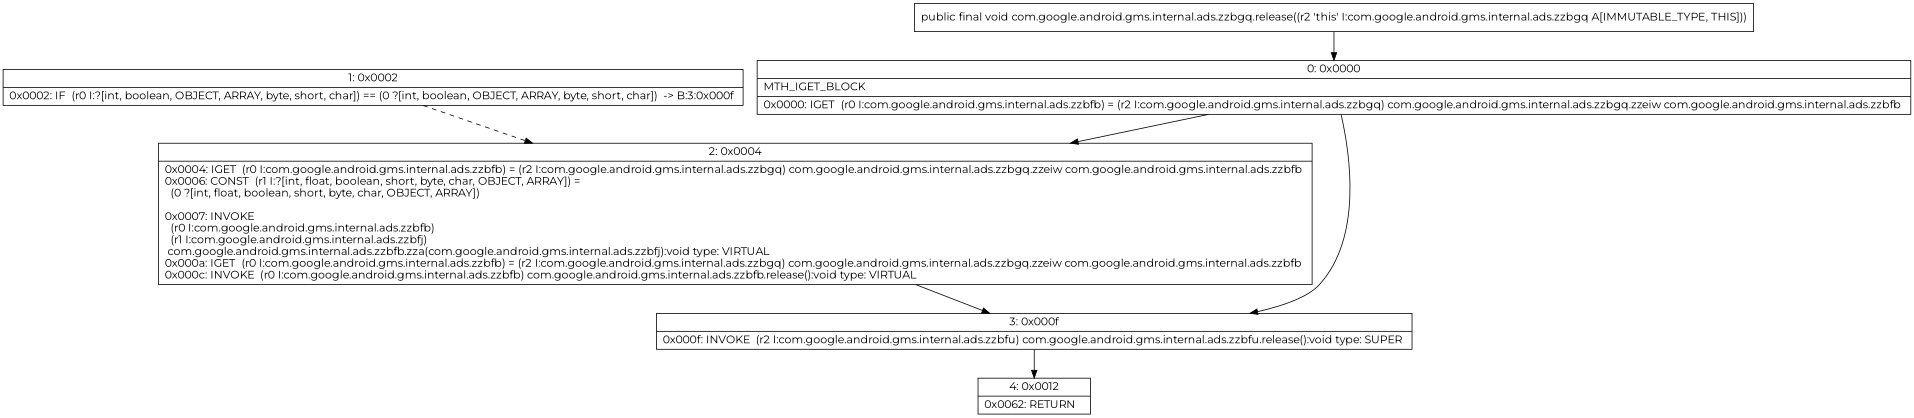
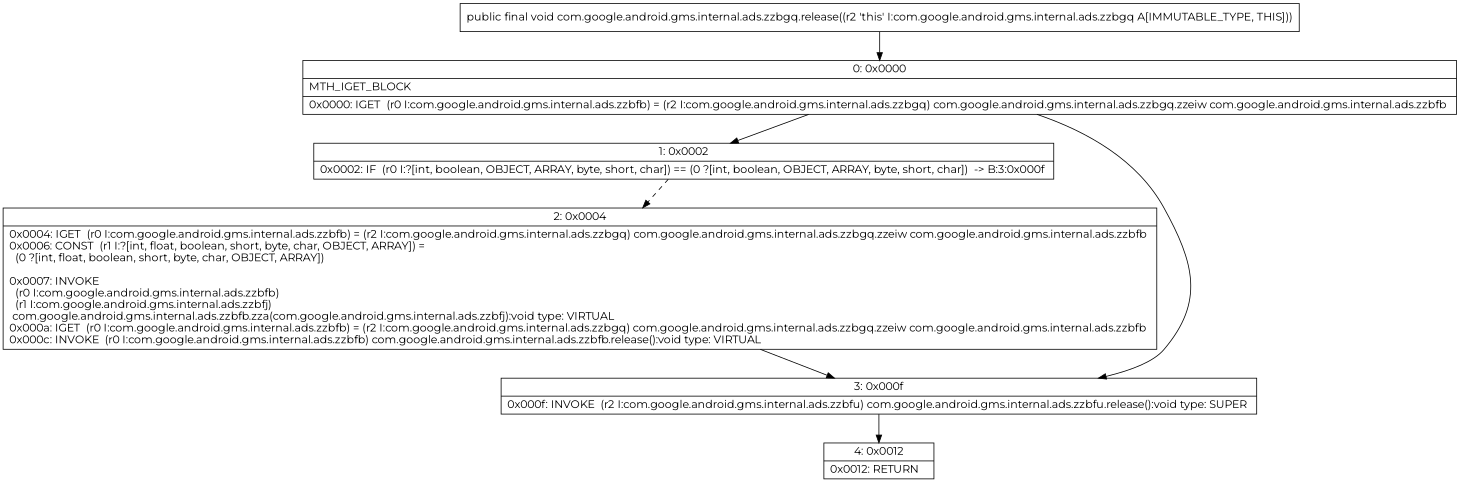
edge "0: 0x0000" -> "2: 0x0004": now "0: 0x0000" -> "1: 0x0002"
node "4: 0x0012": text "0x0062: RETURN" -> "0x0012: RETURN"
